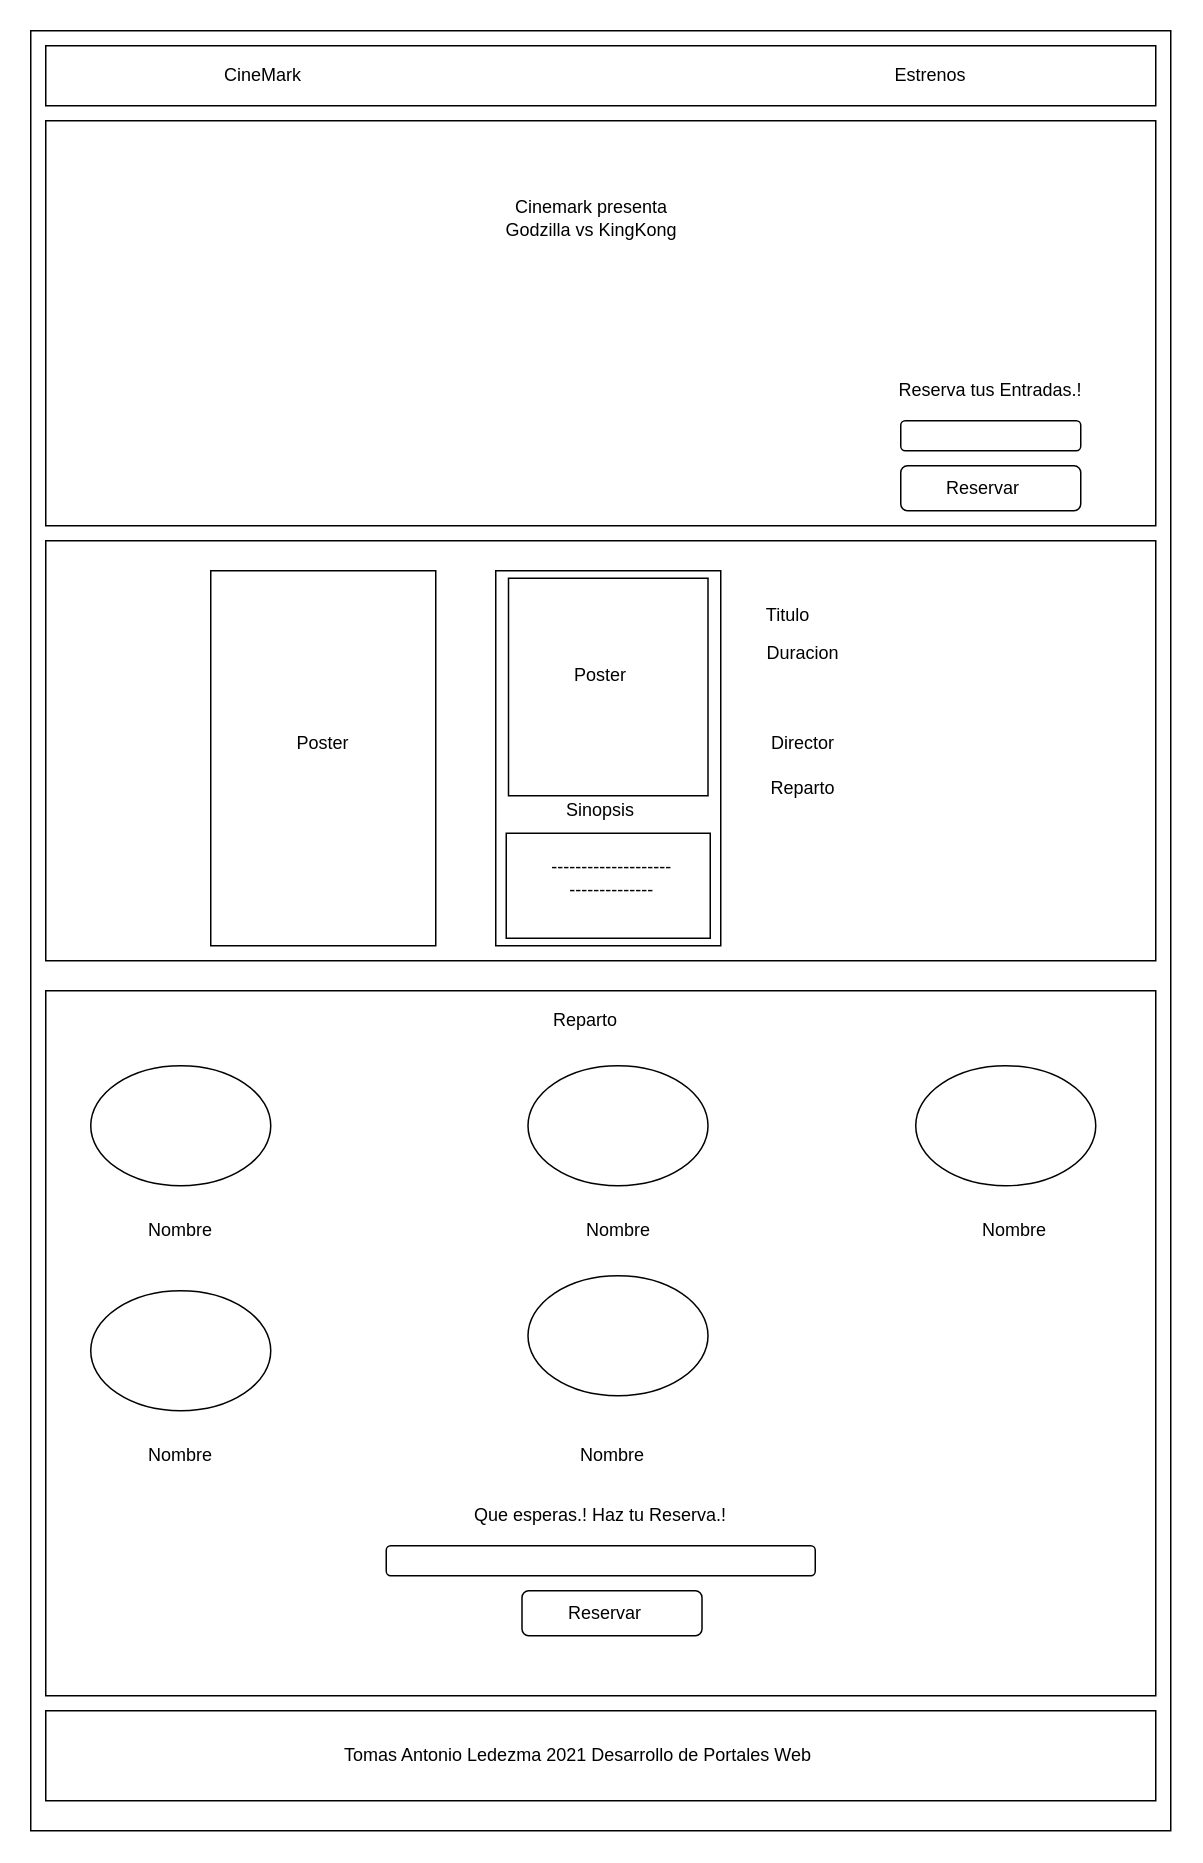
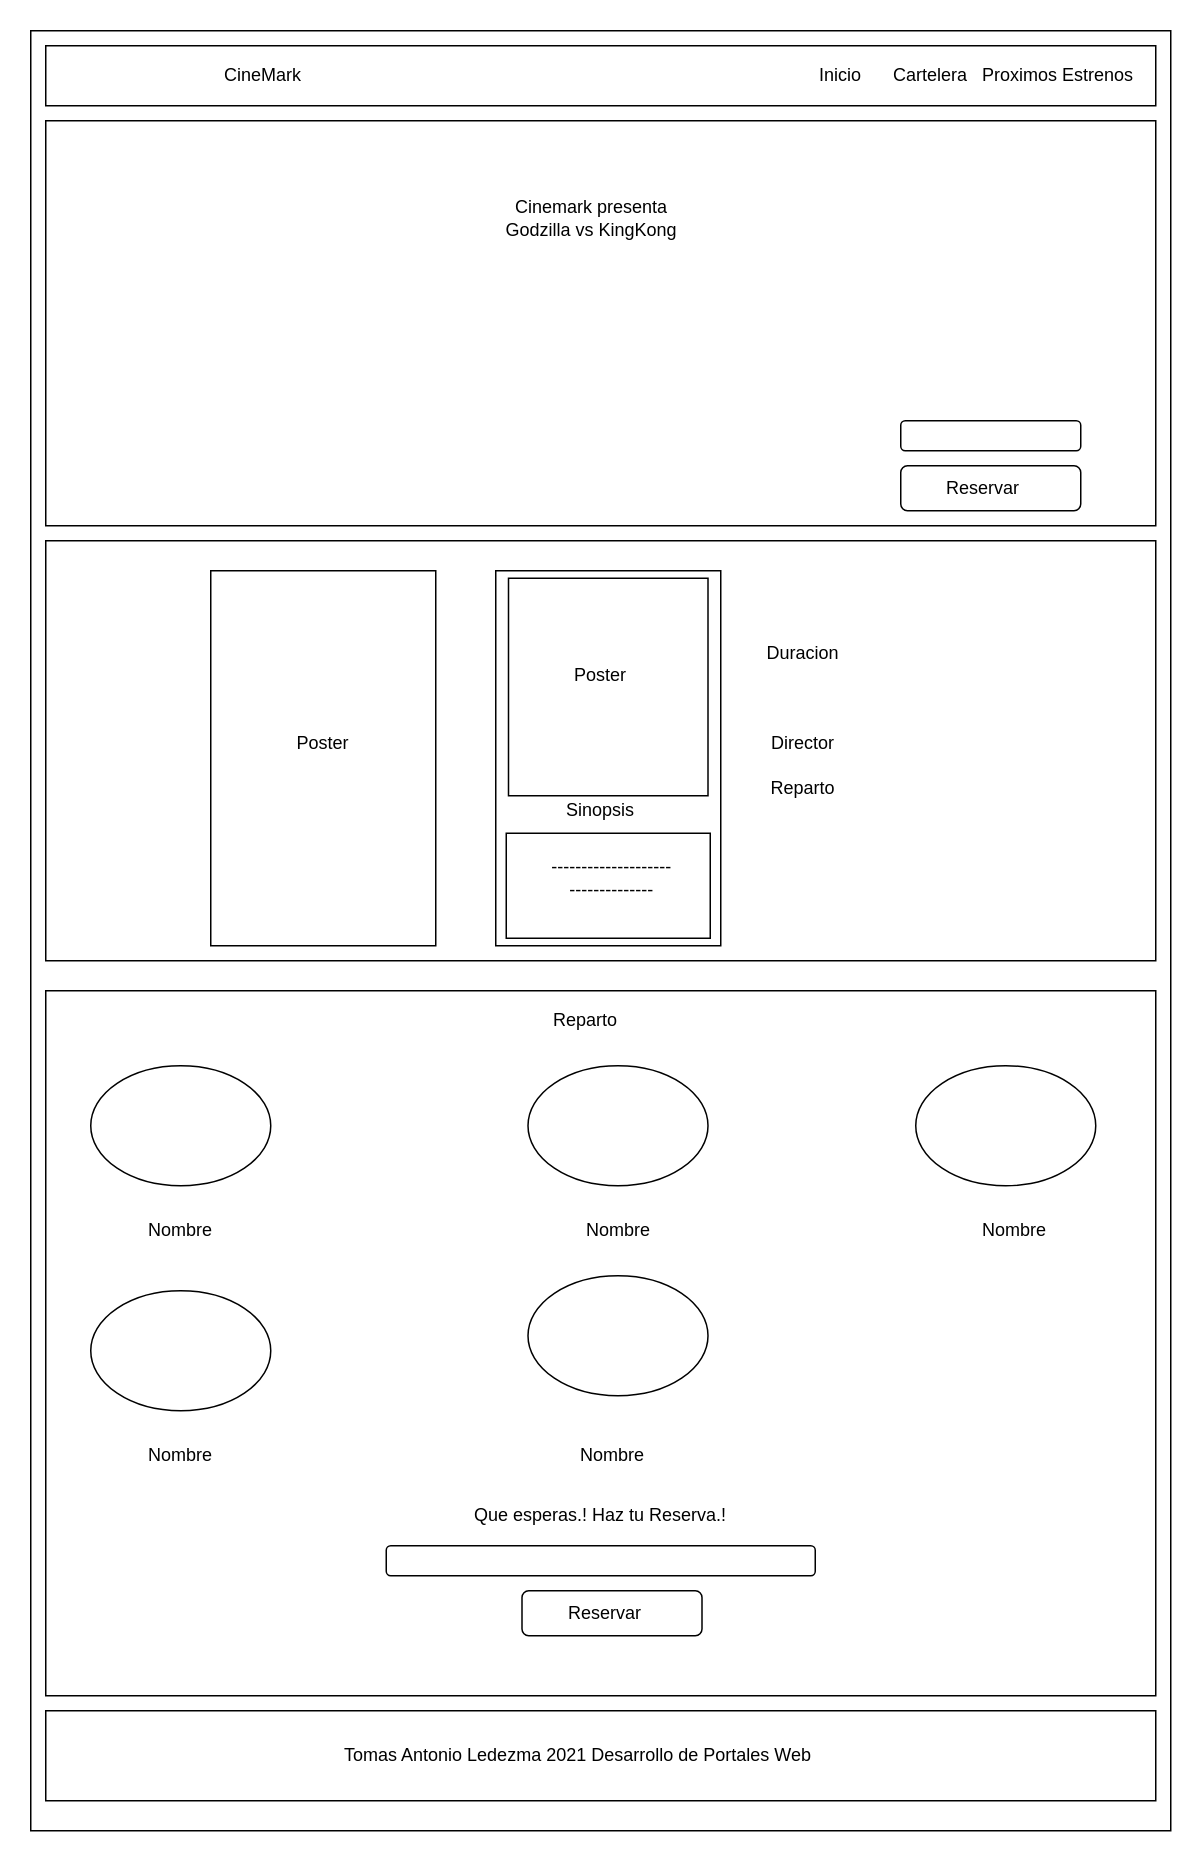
node "Inicio": added
node "Estrenos": label "Estrenos" -> "Cartelera"
node "Proximos Estrenos": added
node "Reserva tus Entradas.!": removed
node "Titulo": removed
